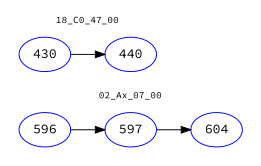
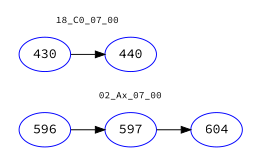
cluster "18_C0_47_00": label "18_C0_47_00" -> "18_C0_07_00"
